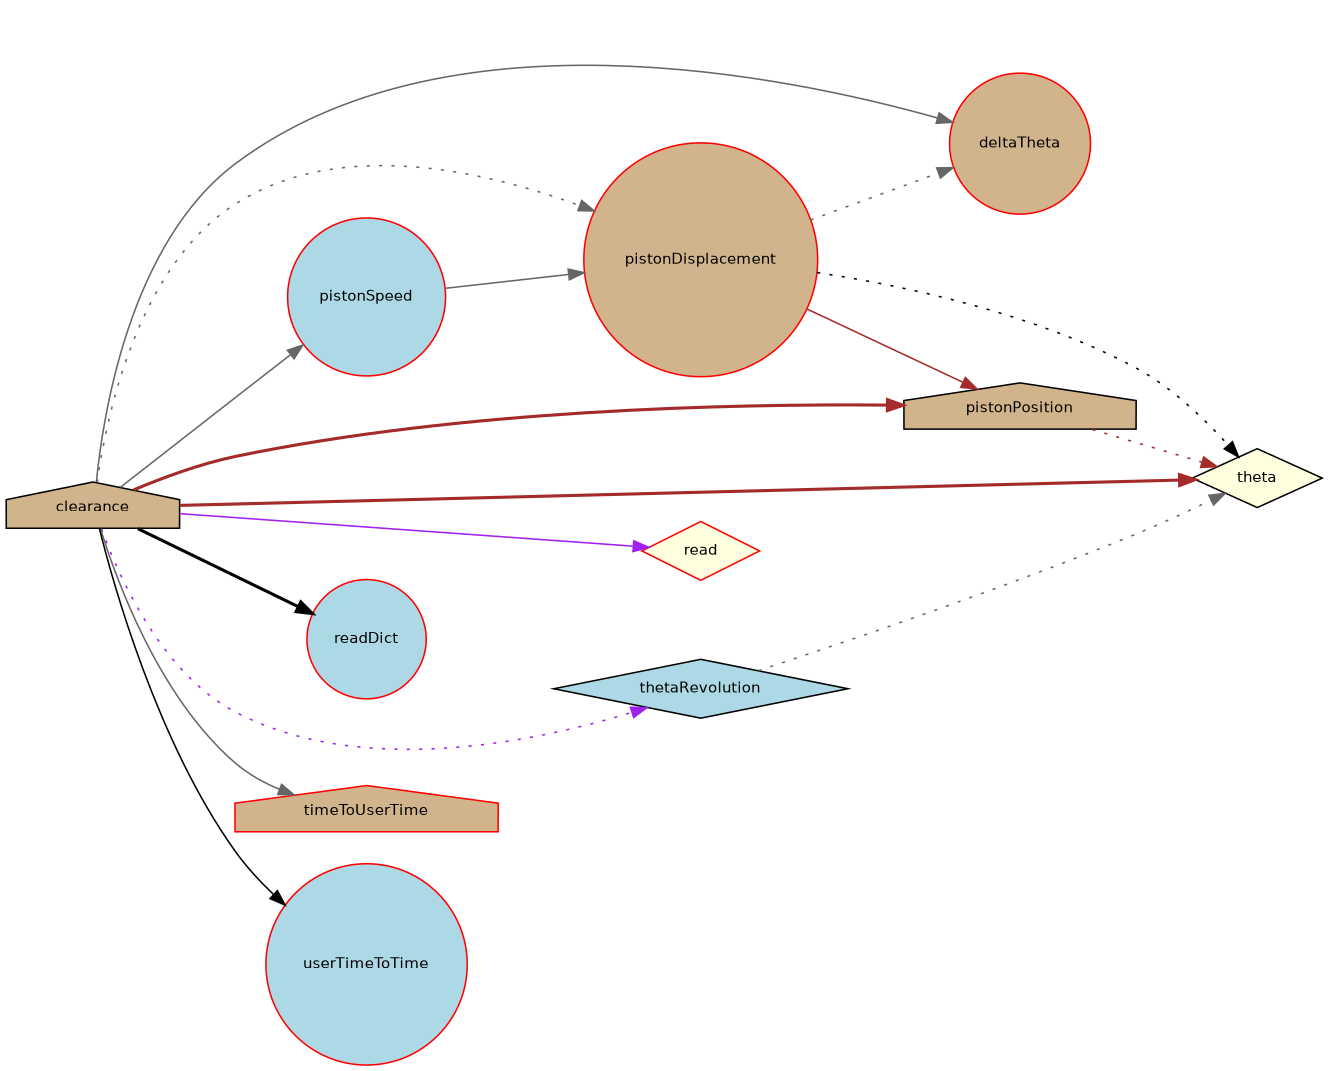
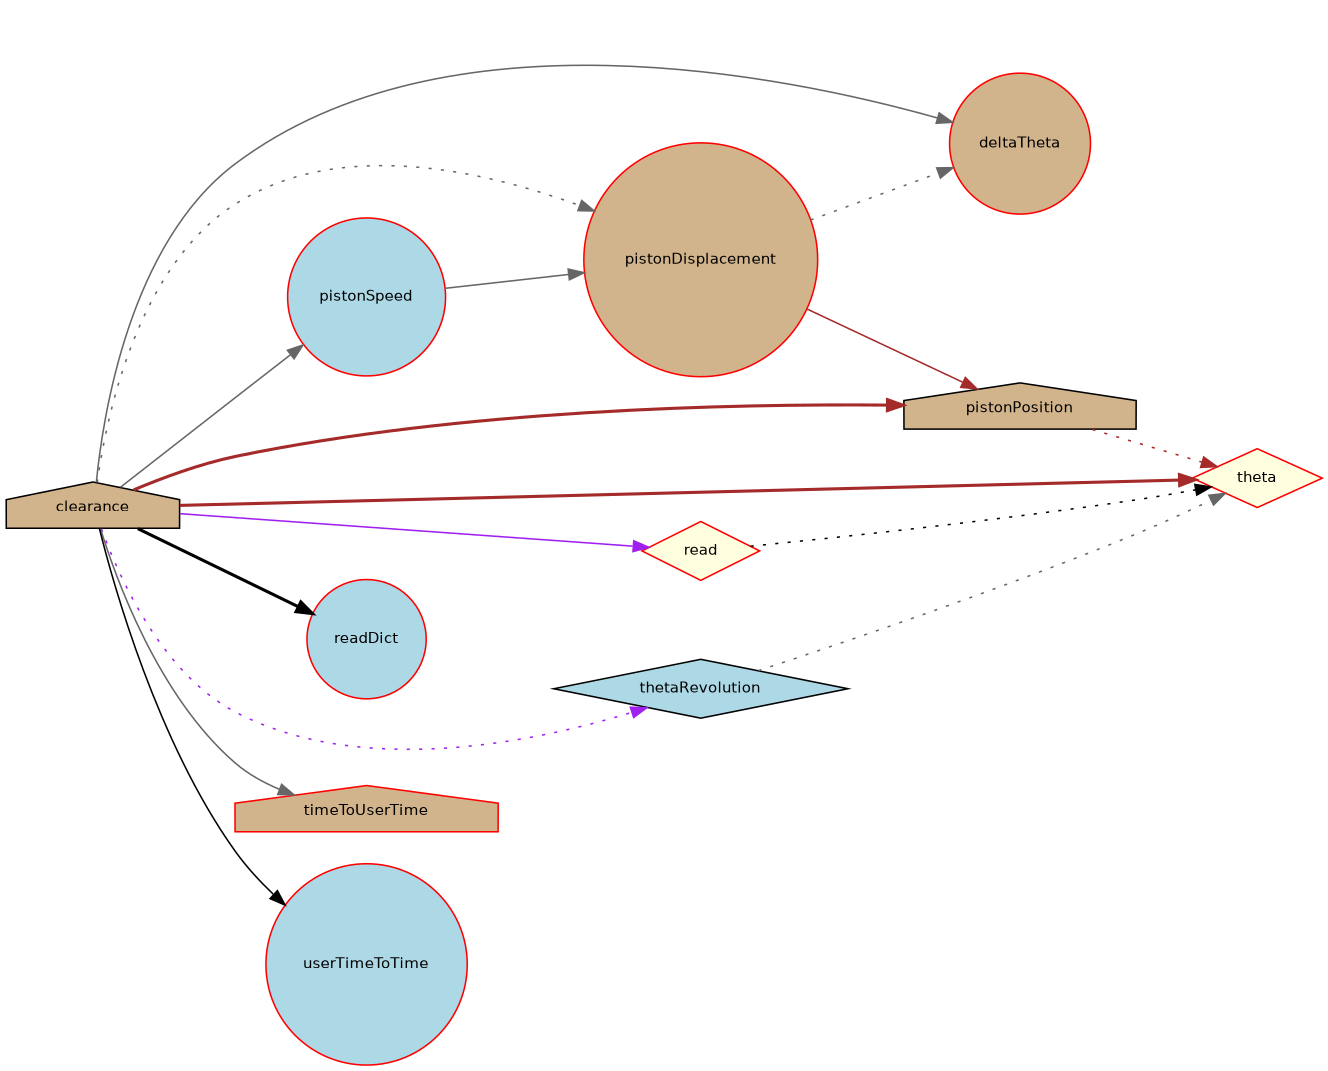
edge "pistonDisplacement" -> "theta": now "read" -> "theta"
node "theta": color black -> red
